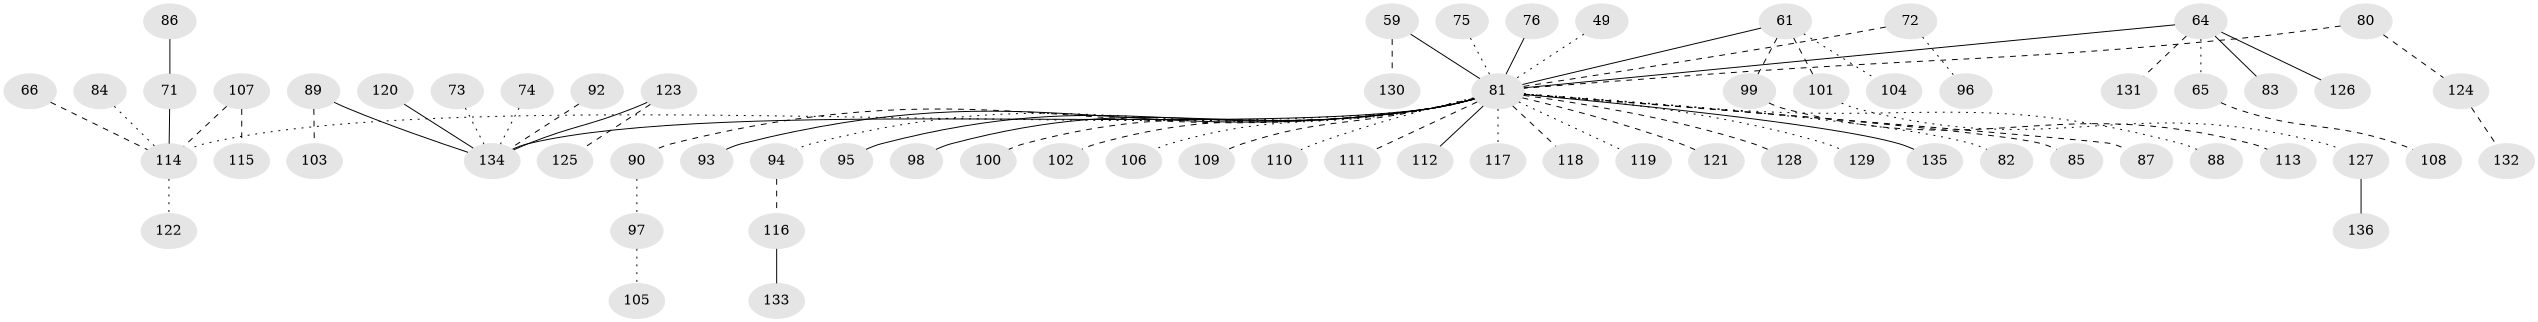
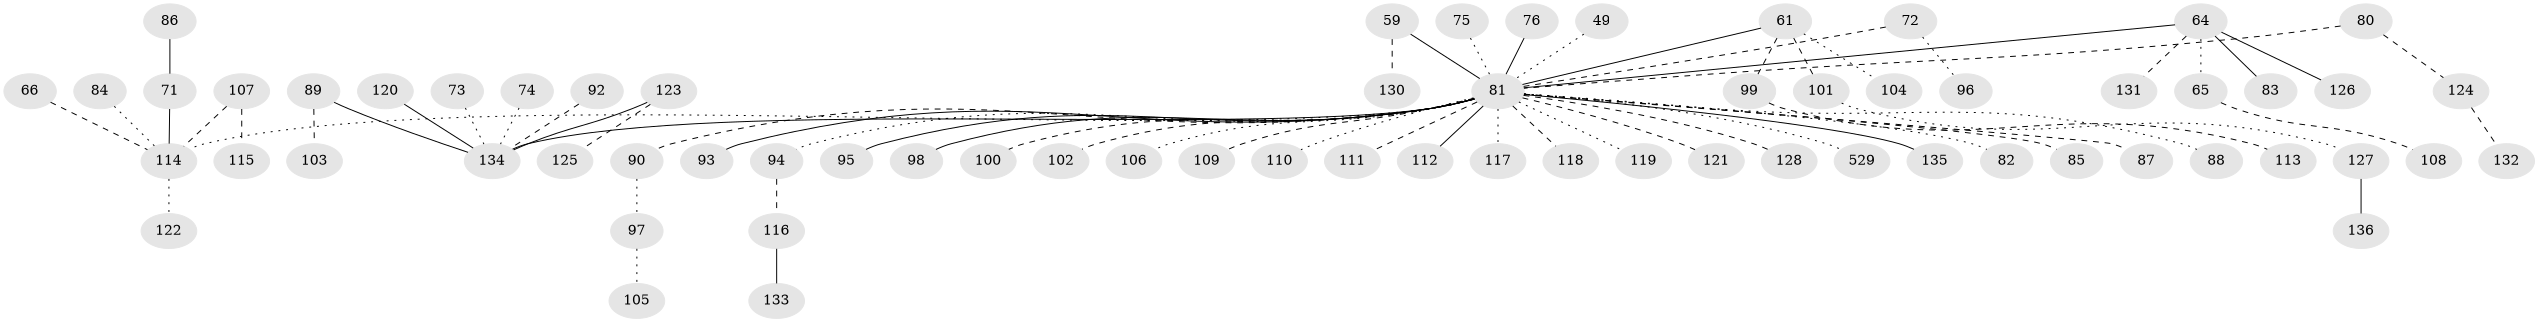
node "129": label "129" -> "529"
